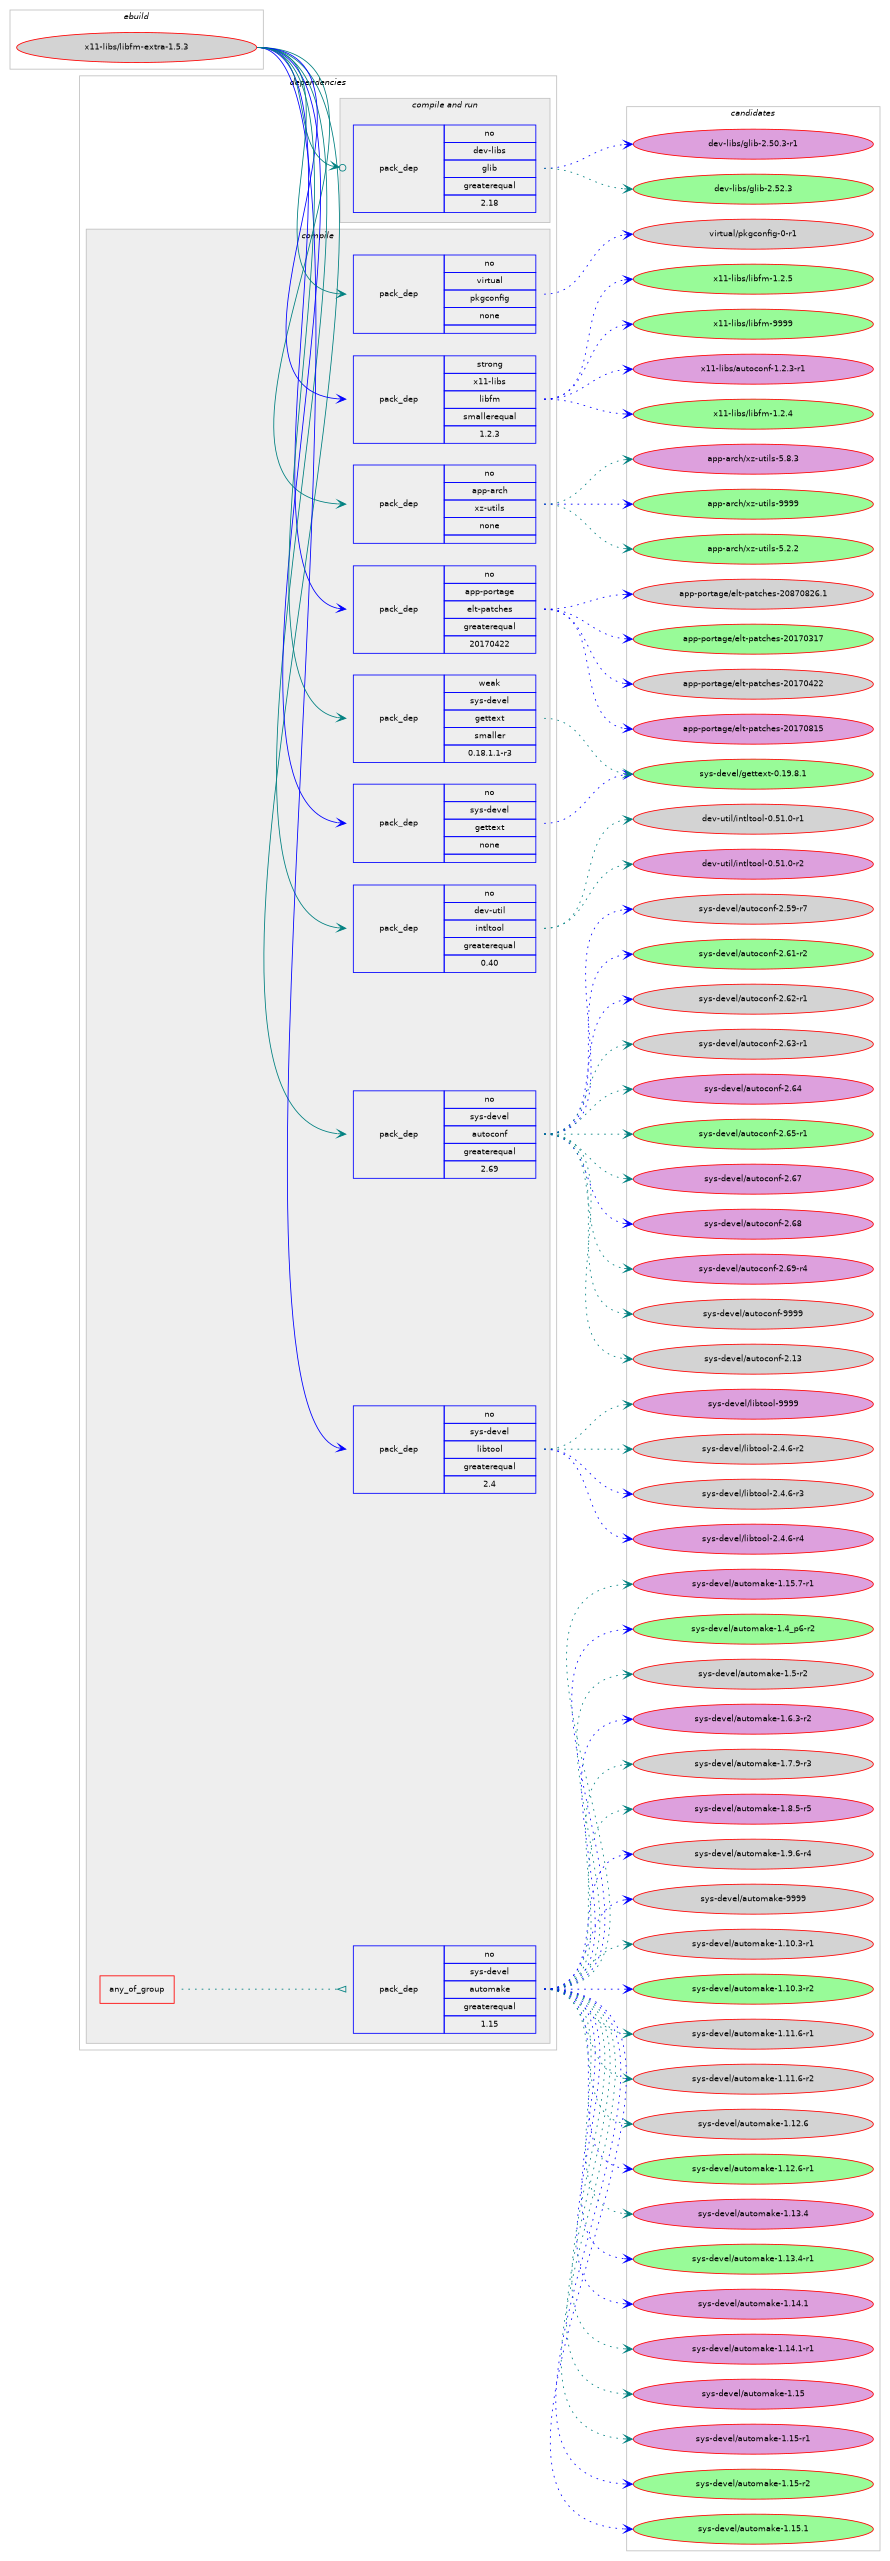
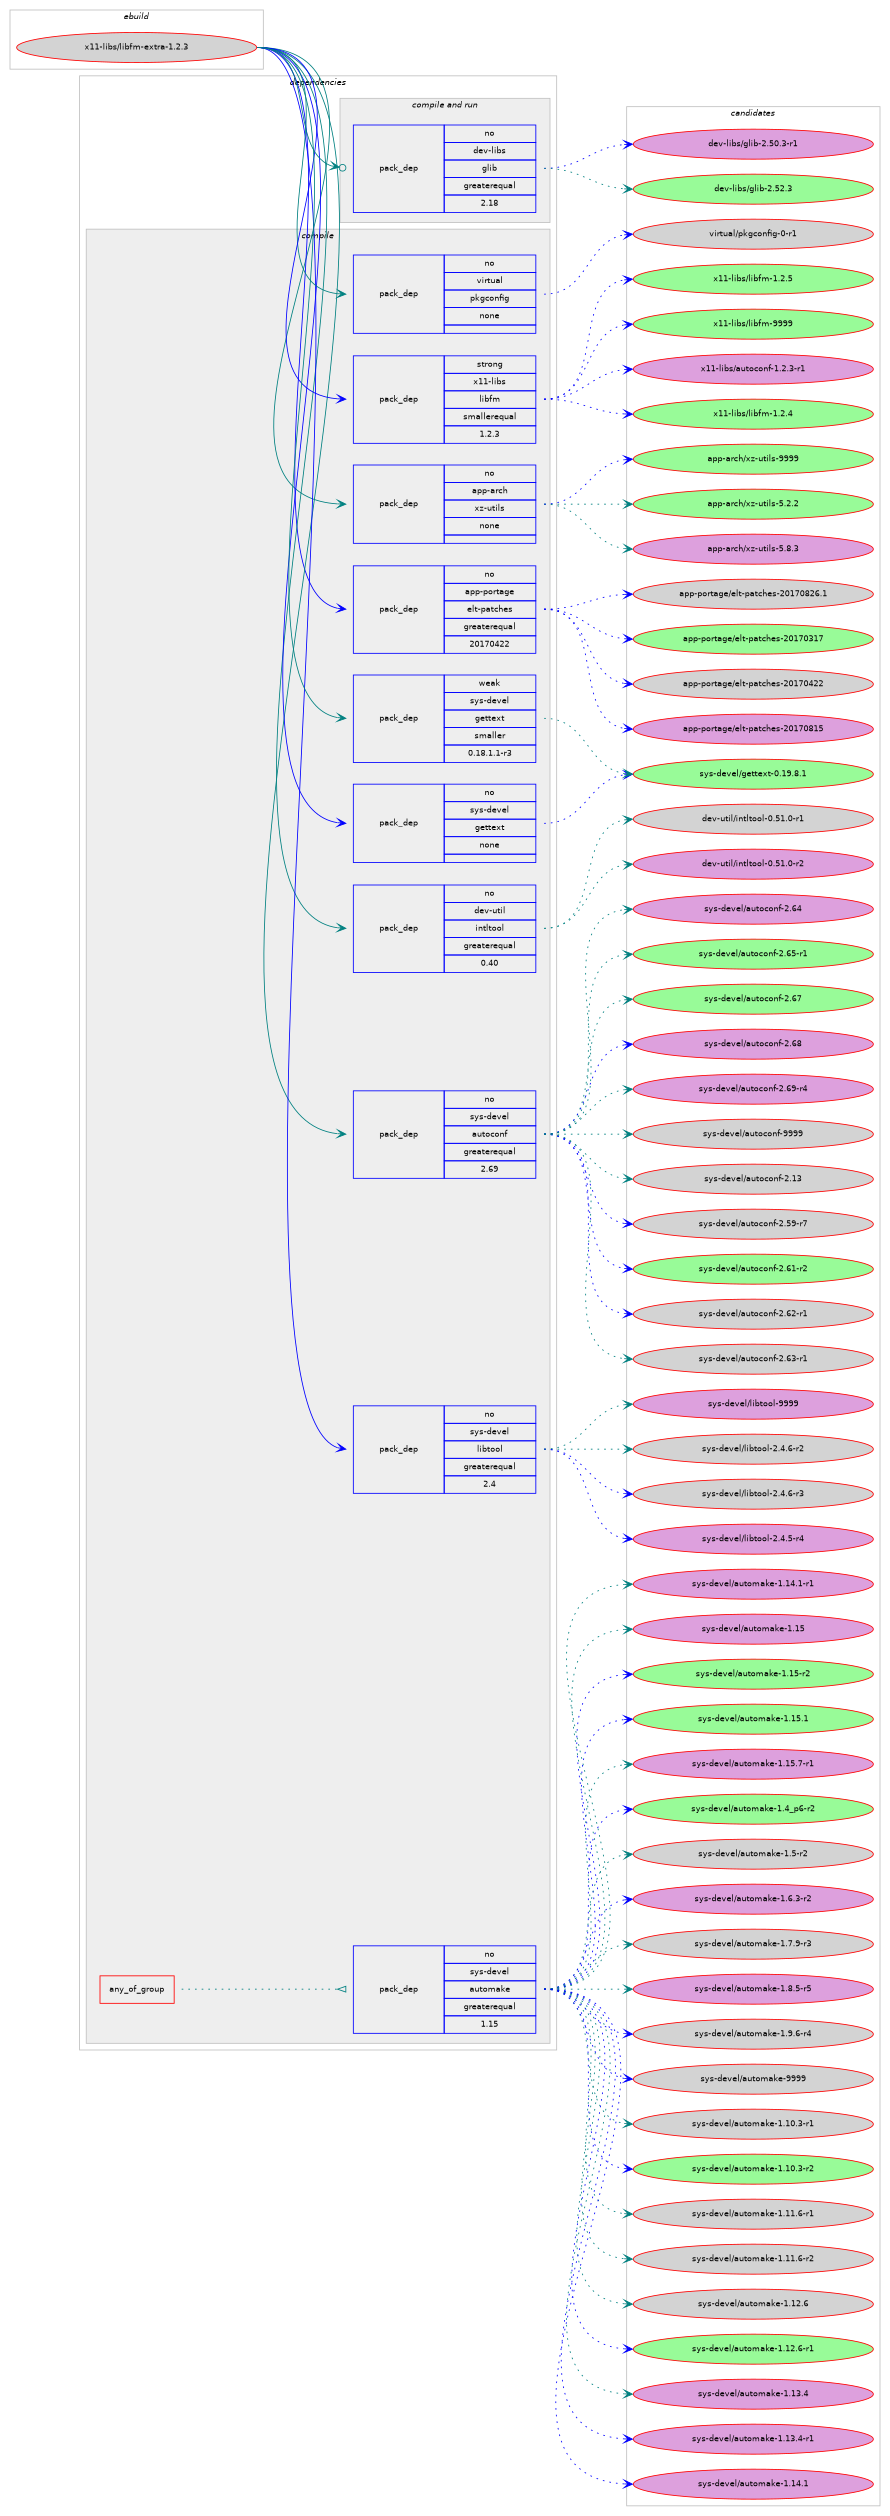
node "x11-libs/libfm-extra-1.5.3": label "x11-libs/libfm-extra-1.5.3" -> "x11-libs/libfm-extra-1.2.3"
node "app-portage/elt-patches-20870826.1": label "app-portage/elt-patches-20870826.1" -> "app-portage/elt-patches-20170826.1"
node "sys-devel/autoconf-2.67": fillcolor plum -> palegreen
node "sys-devel/libtool-2.4.6-r4": label "sys-devel/libtool-2.4.6-r4" -> "sys-devel/libtool-2.4.5-r4"
node "sys-devel/automake-1.13.4-r1": fillcolor palegreen -> plum
node "sys-devel/automake-1.15-r1": removed
